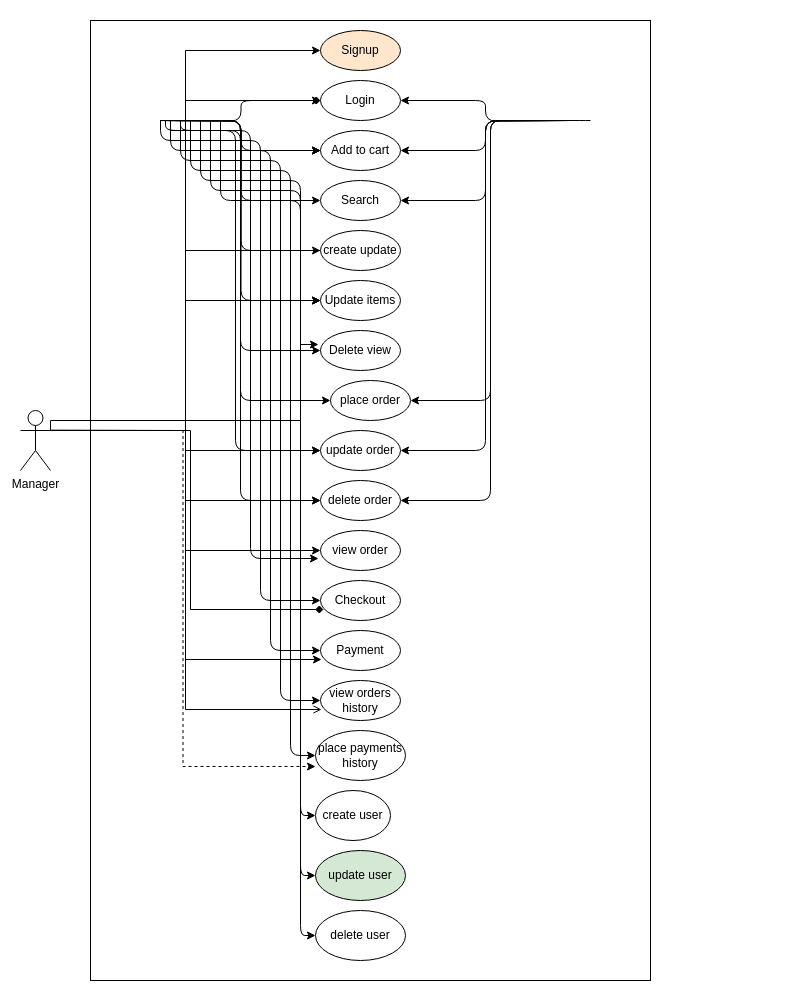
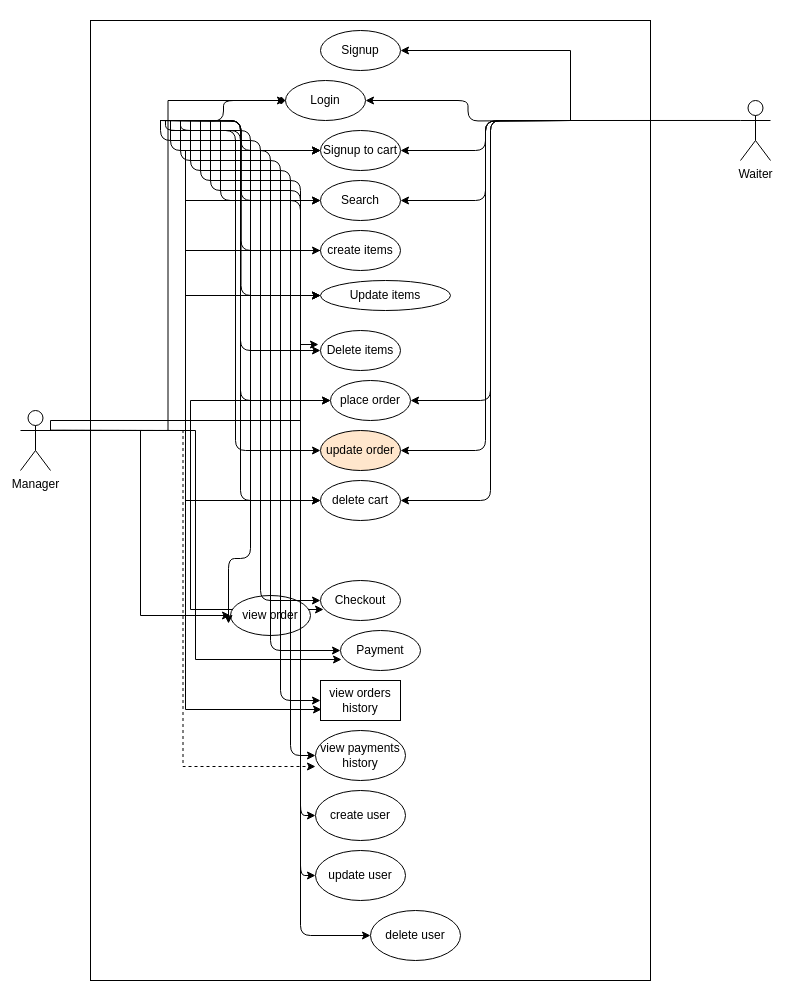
edge "Manager" -> "Signup": removed
node "Signup": fillcolor #ffe6cc -> #ffffff
edge "Waiter" -> "Signup": added
node "Login": moved (361, 101) -> (326, 101)
node "Waiter": added
node "Add to cart": label "Add to cart" -> "Signup to cart"
edge "Manager" -> "Search": added
node "create update": label "create update" -> "create items"
node "Update items": size 80x40 -> 130x30
node "Delete view": label "Delete view" -> "Delete items"
edge "Manager" -> "place order": added
edge "Manager" -> "update order": removed
node "update order": fillcolor #ffffff -> #ffe6cc
node "delete order": label "delete order" -> "delete cart"
node "view order": moved (361, 551) -> (271, 616)
edge "Manager" -> "Checkout": arrowhead diamond -> classic
node "Payment": moved (361, 651) -> (381, 651)
node "view orders history": shape ellipse -> rectangle
edge "Manager" -> "view orders history": arrowhead open -> classic
node "place payments history": label "place payments history" -> "view payments history"
node "create user": size 75x50 -> 90x50
node "update user": fillcolor #d5e8d4 -> #ffffff
node "delete user": moved (361, 936) -> (416, 936)
